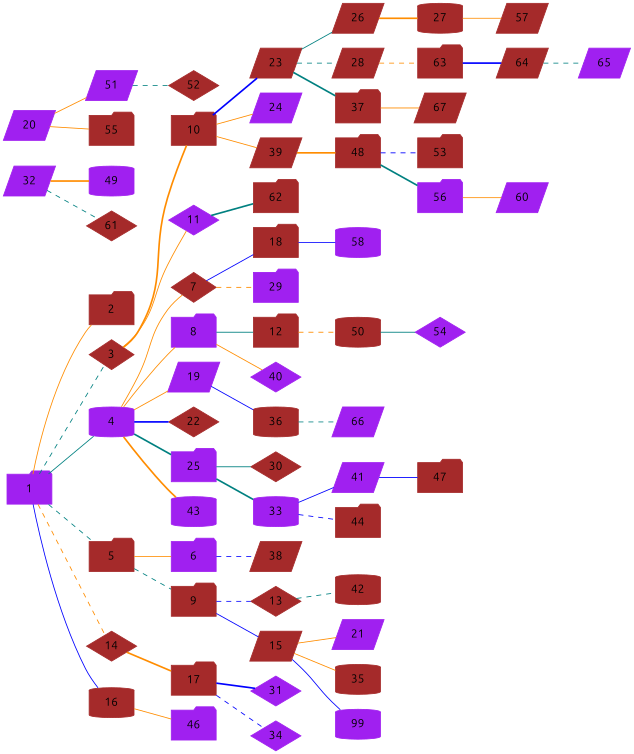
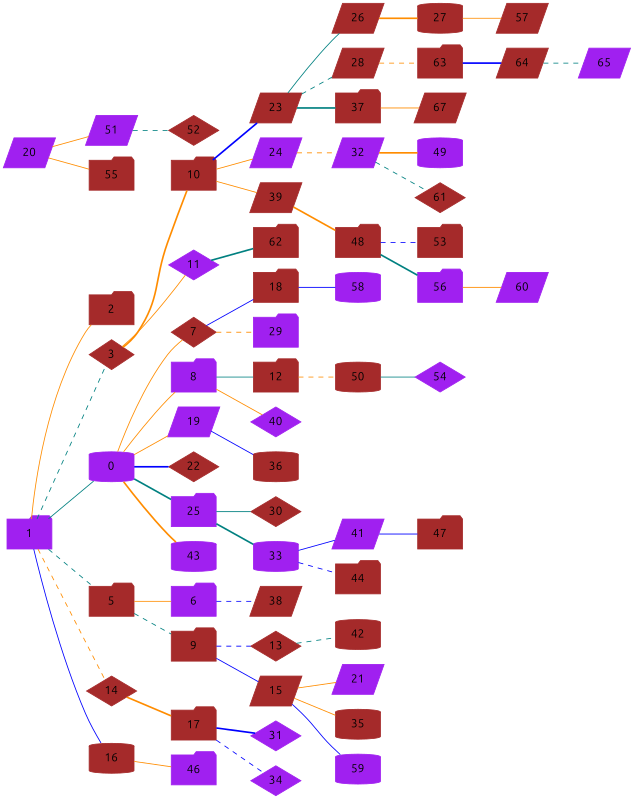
edge "24" -- "32": added
node "4": label "4" -> "0"
node "66": removed
node "99": label "99" -> "59"
